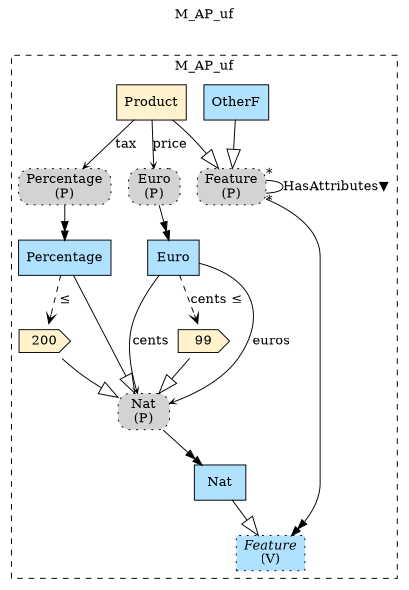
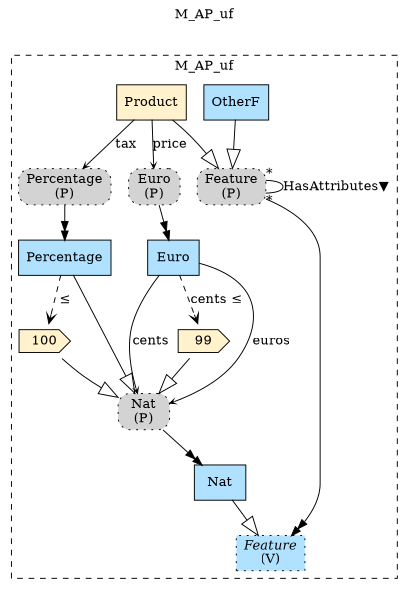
node "200": label "200" -> "100"
